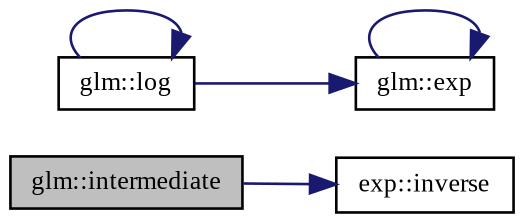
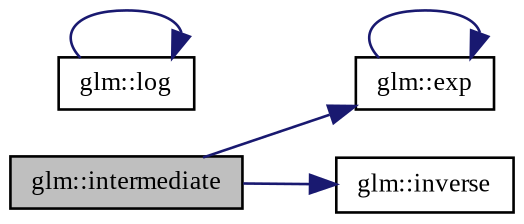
edge "glm::log" -> "glm::exp": now "glm::intermediate" -> "glm::exp"
node "exp::inverse": label "exp::inverse" -> "glm::inverse"
